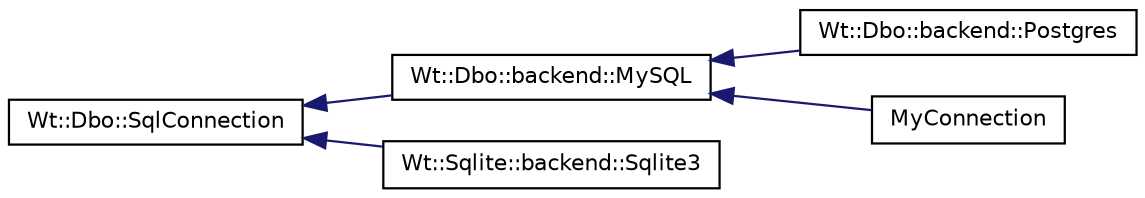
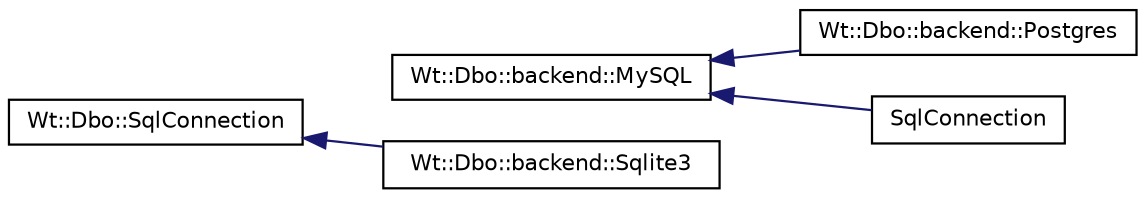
edge "Wt::Dbo::backend::MySQL" -> "Wt::Dbo::SqlConnection": removed
node "MyConnection": label "MyConnection" -> "SqlConnection"
node "Wt::Sqlite::backend::Sqlite3": label "Wt::Sqlite::backend::Sqlite3" -> "Wt::Dbo::backend::Sqlite3"
